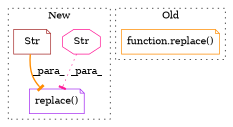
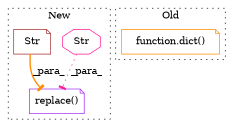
node "function.replace()": label "function.replace()" -> "function.dict()"
